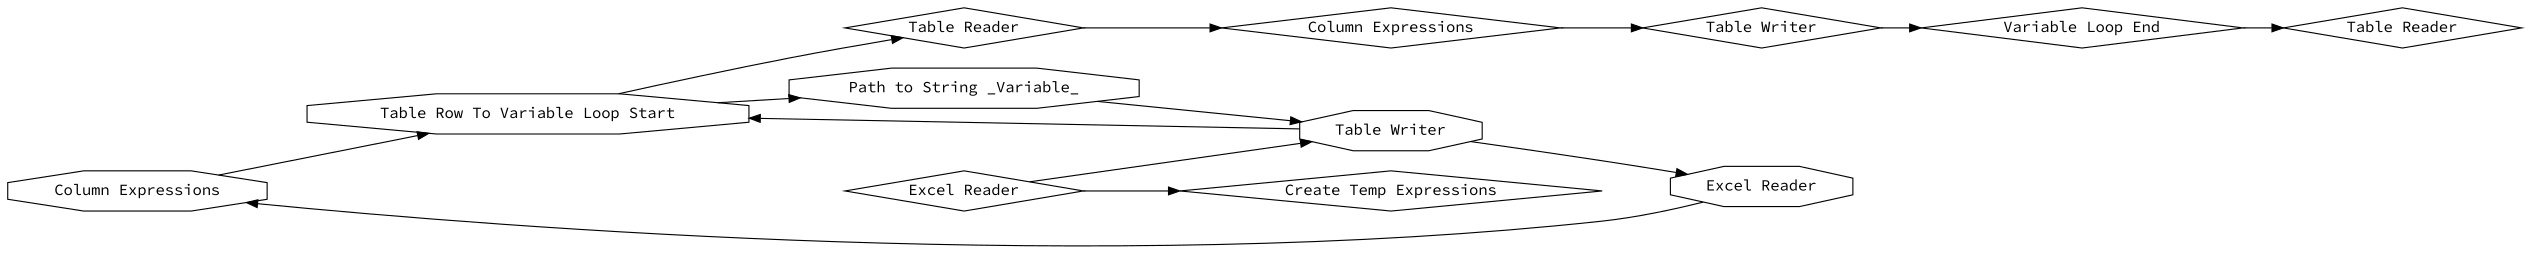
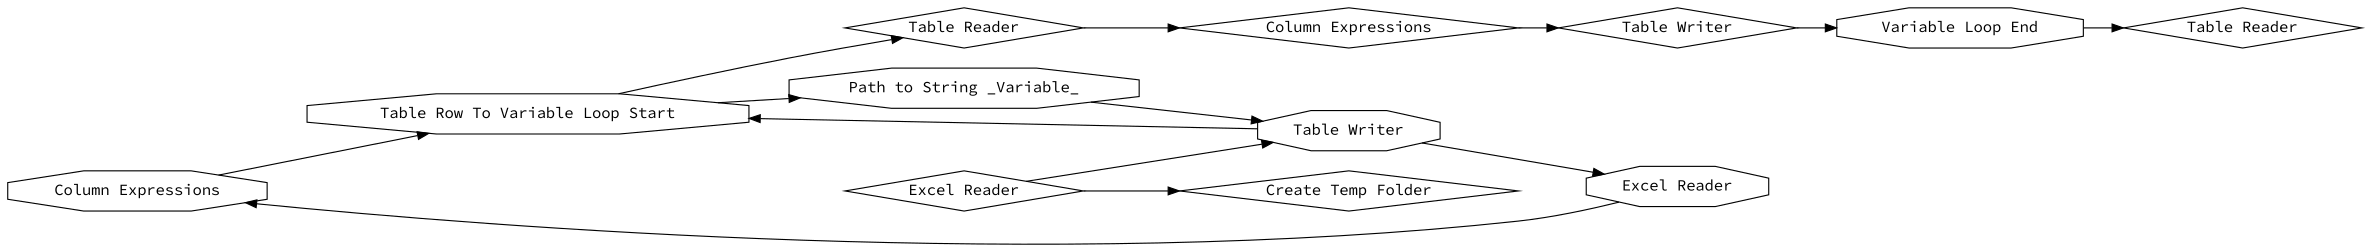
node "Variable Loop End": shape diamond -> octagon
node "Create Temp Expressions": label "Create Temp Expressions" -> "Create Temp Folder"
